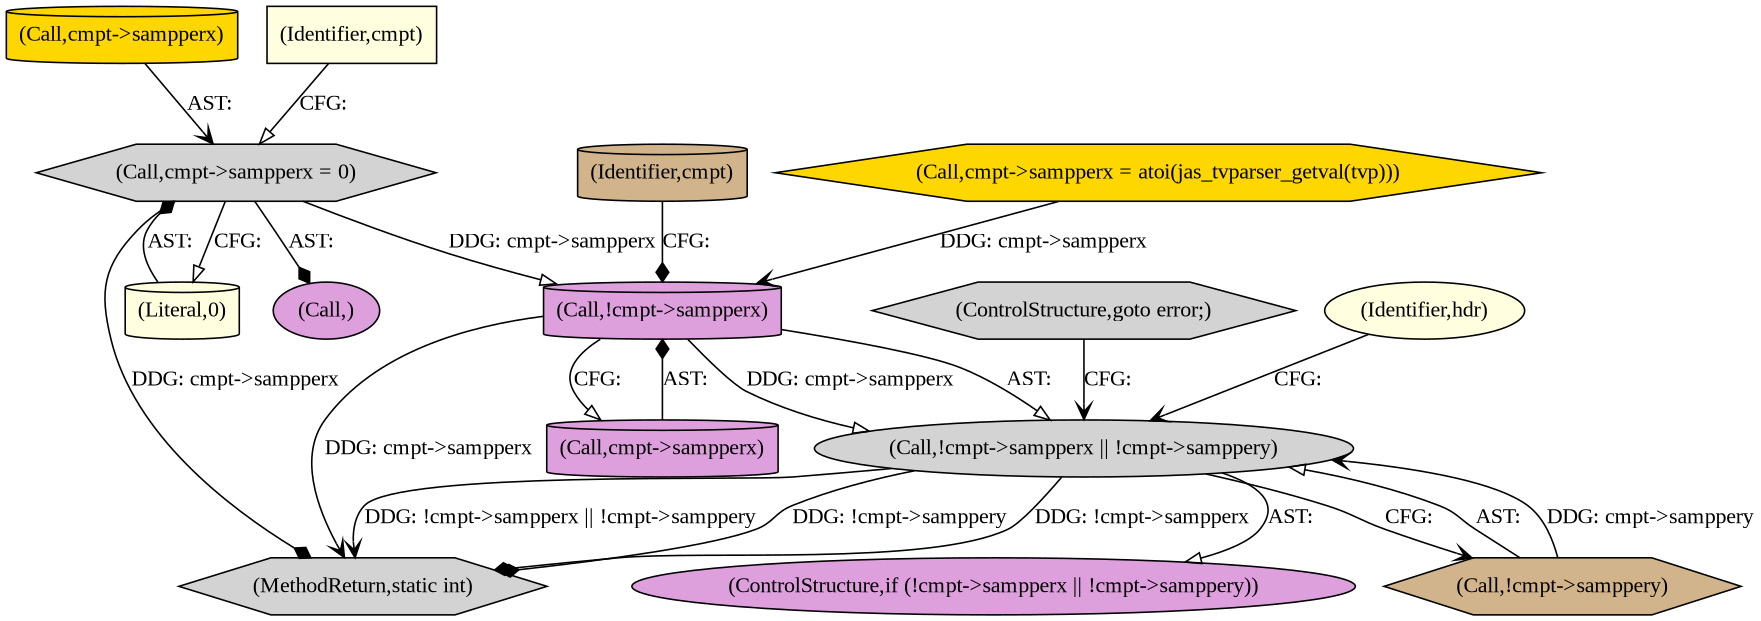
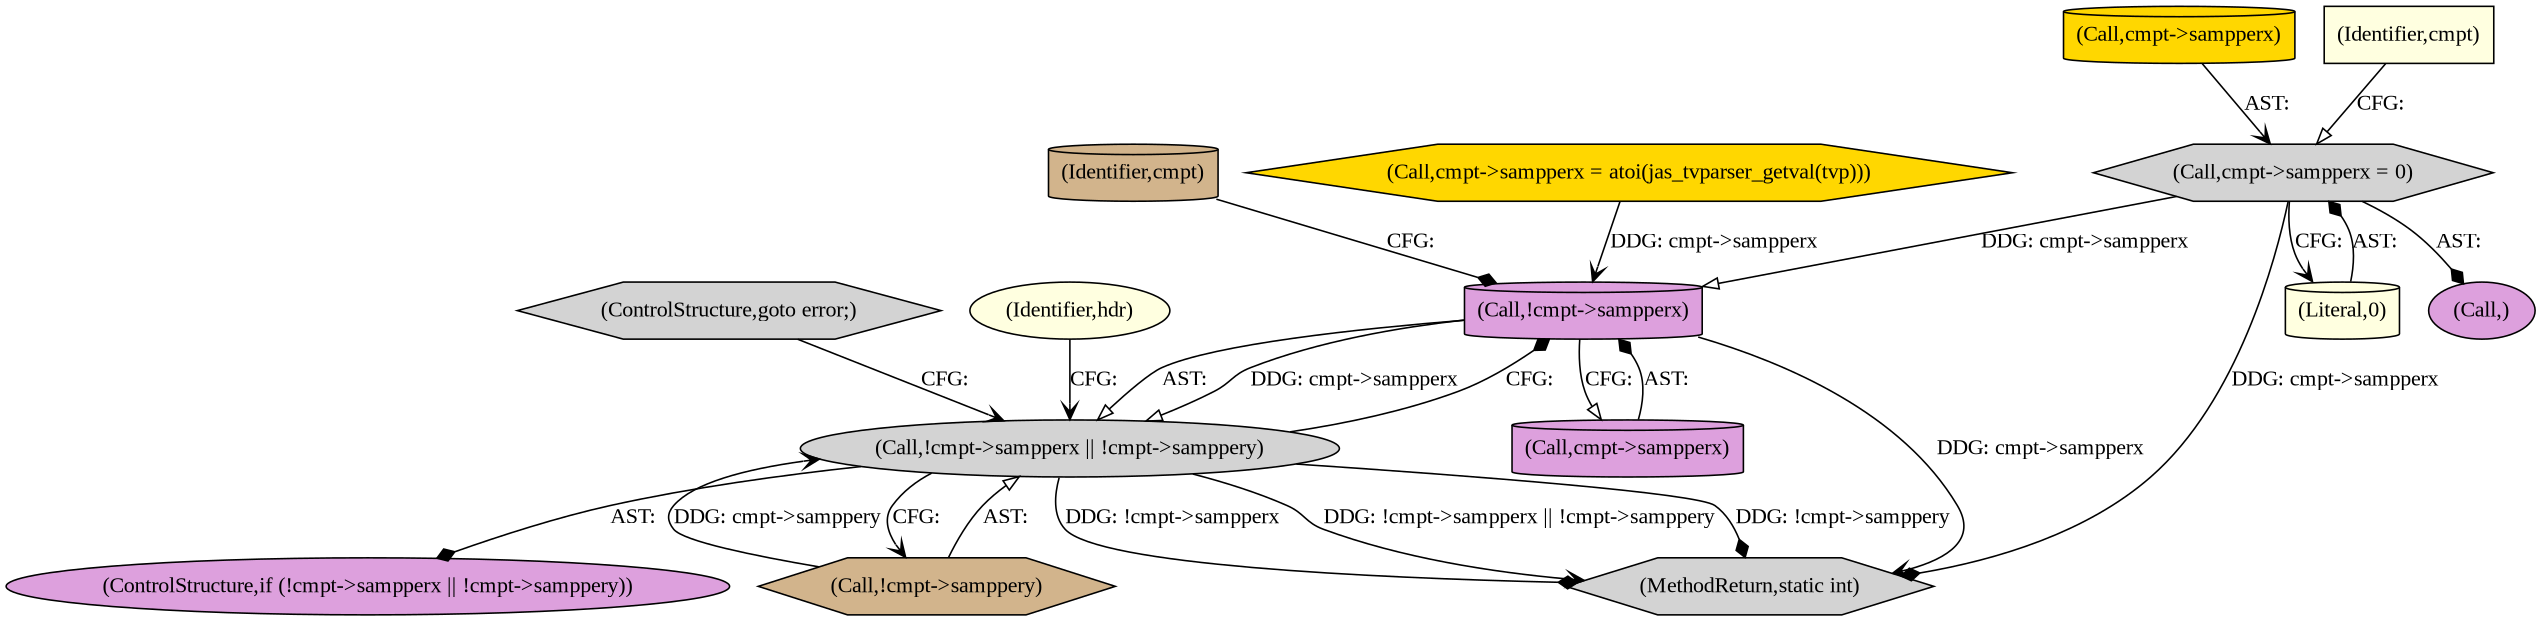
edge "(Call,cmpt->sampperx = 0)" -> "(Literal,0)": arrowhead onormal -> vee
edge "(Call,!cmpt->sampperx || !cmpt->samppery)" -> "(Call,!cmpt->sampperx)": added, label "CFG:"
edge "(Call,!cmpt->sampperx || !cmpt->samppery)" -> "(ControlStructure,if (!cmpt->sampperx || !cmpt->samppery))": arrowhead onormal -> diamond
